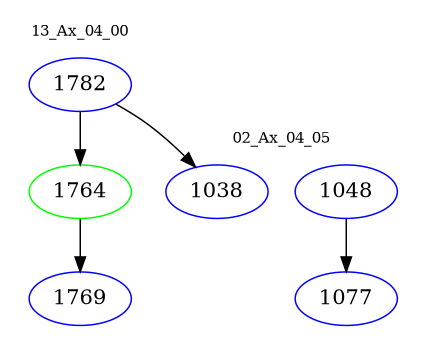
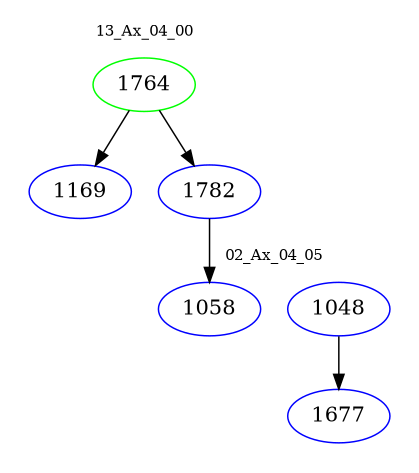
edge "1782" -> "1764": reversed
node "1038": label "1038" -> "1058"
node "1769": label "1769" -> "1169"
node "1077": label "1077" -> "1677"
